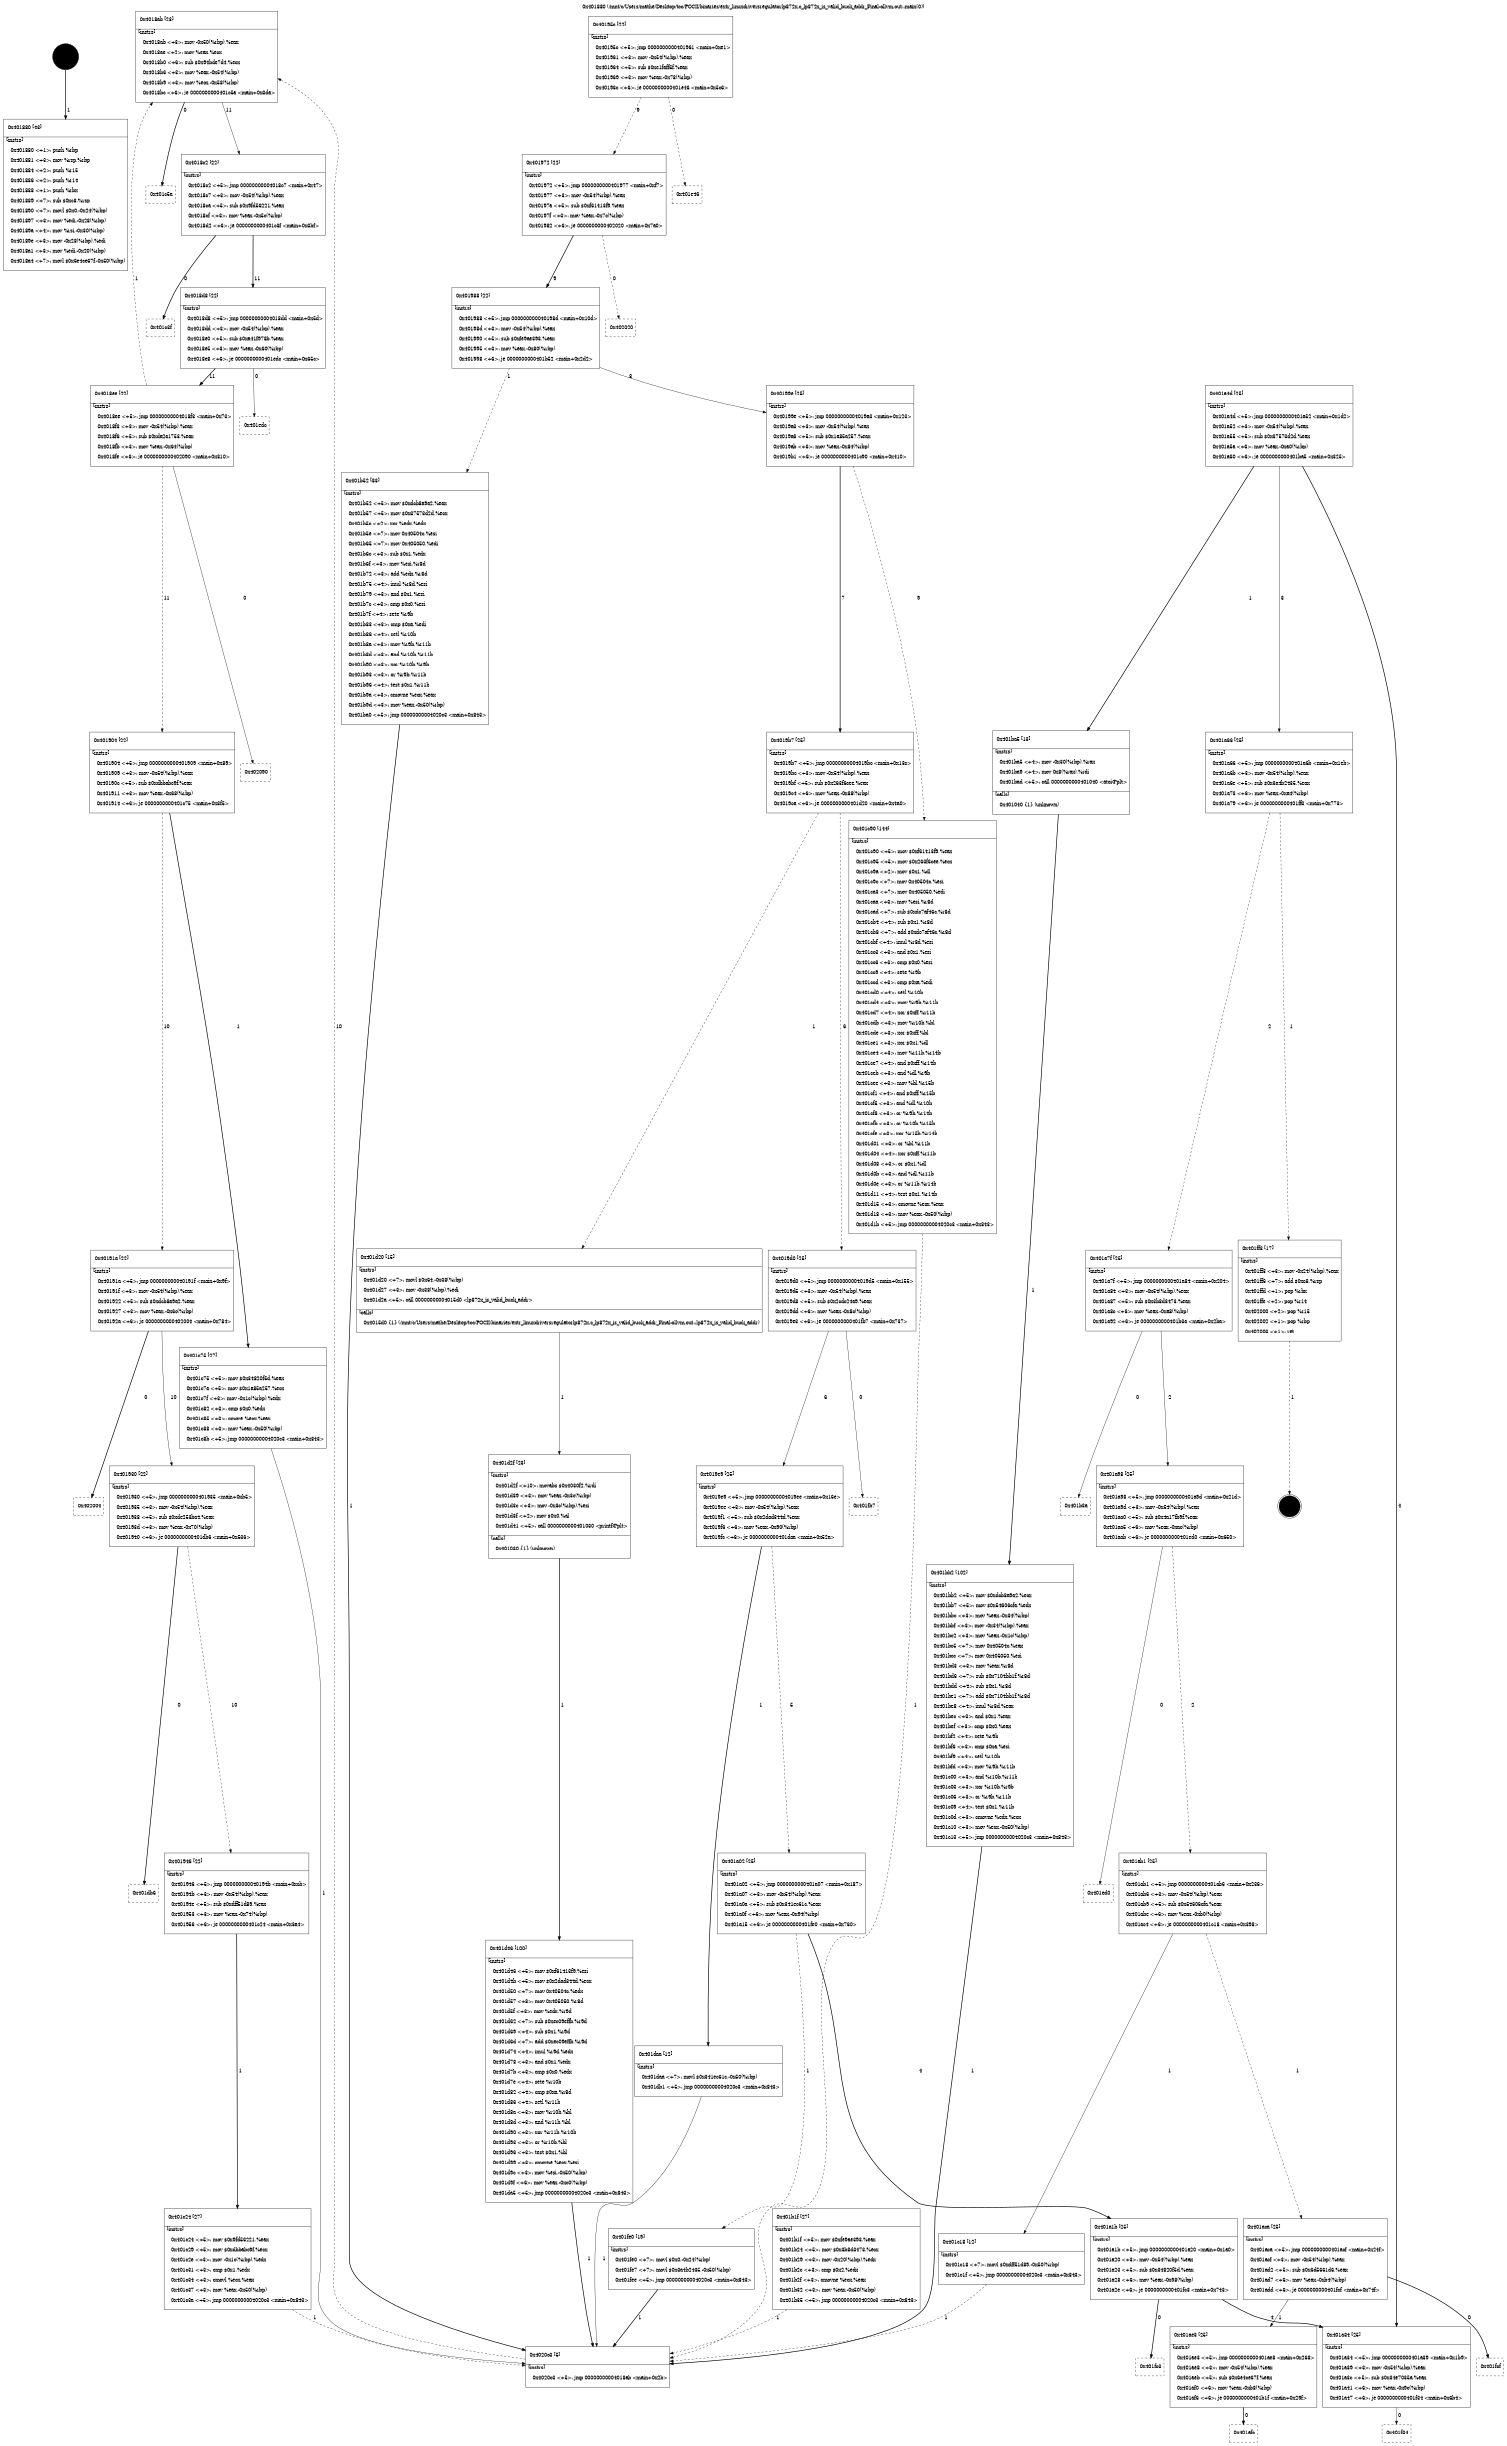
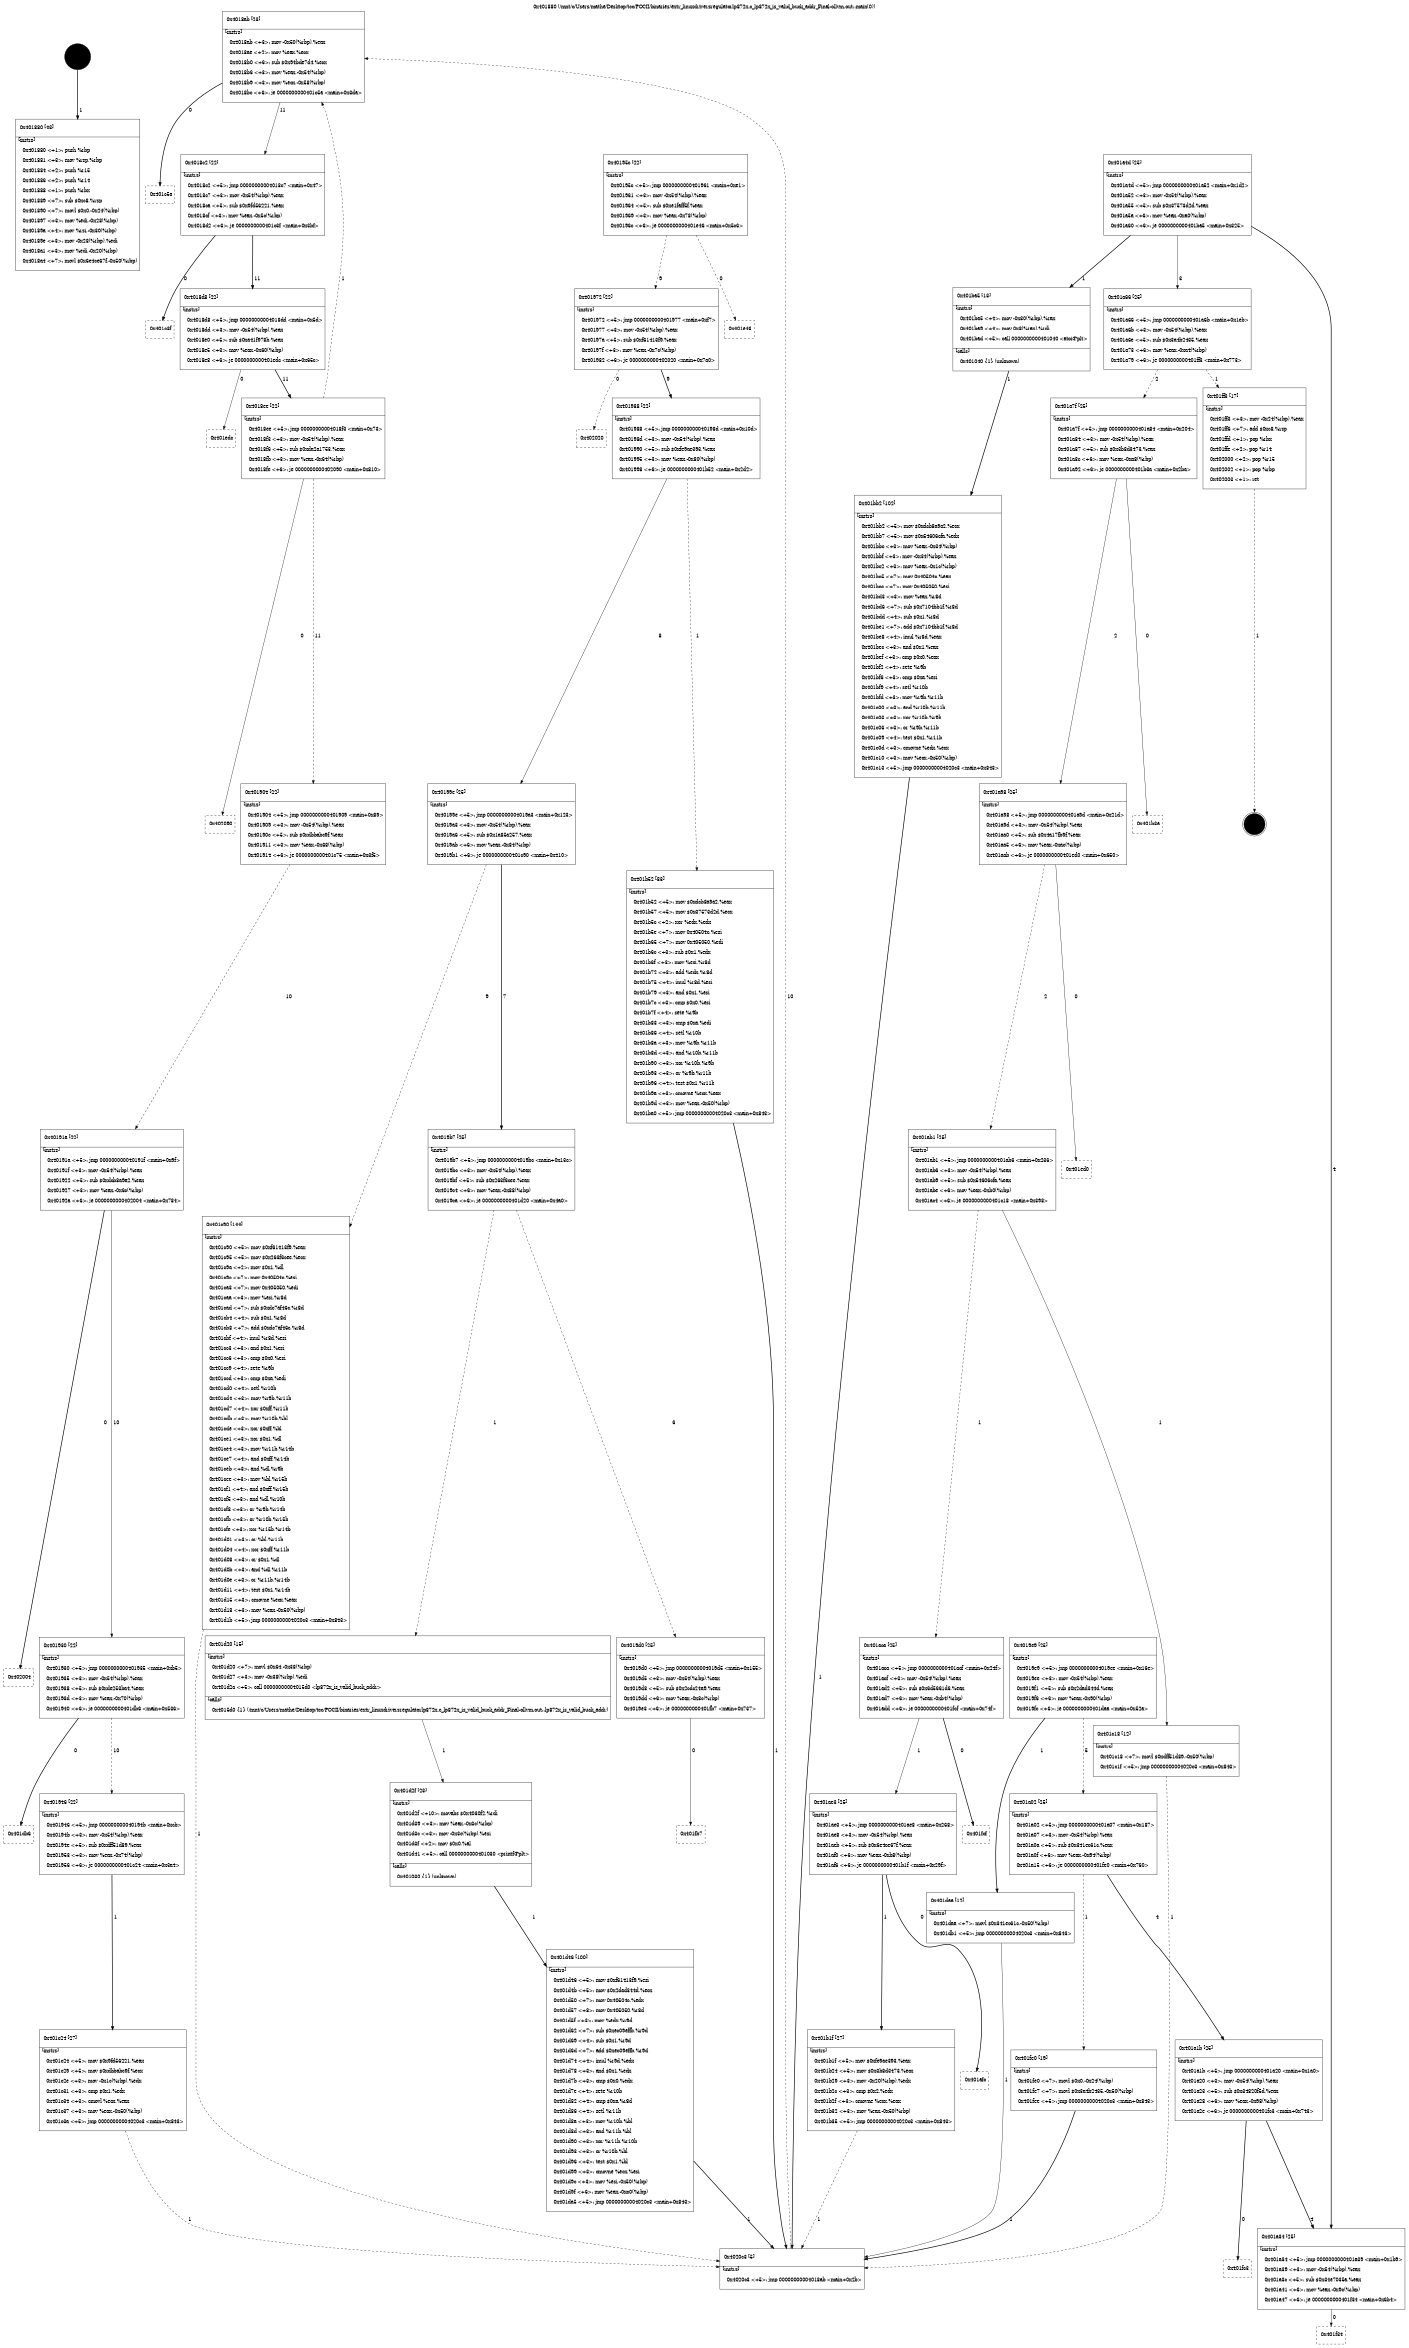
edge "0x4019d0 [25]" -> "0x4019e9 [25]": removed, label "6"
node "0x401c75 [27]": removed
edge "0x401ae3 [25]" -> "0x401b1f [27]": added, label "1"
